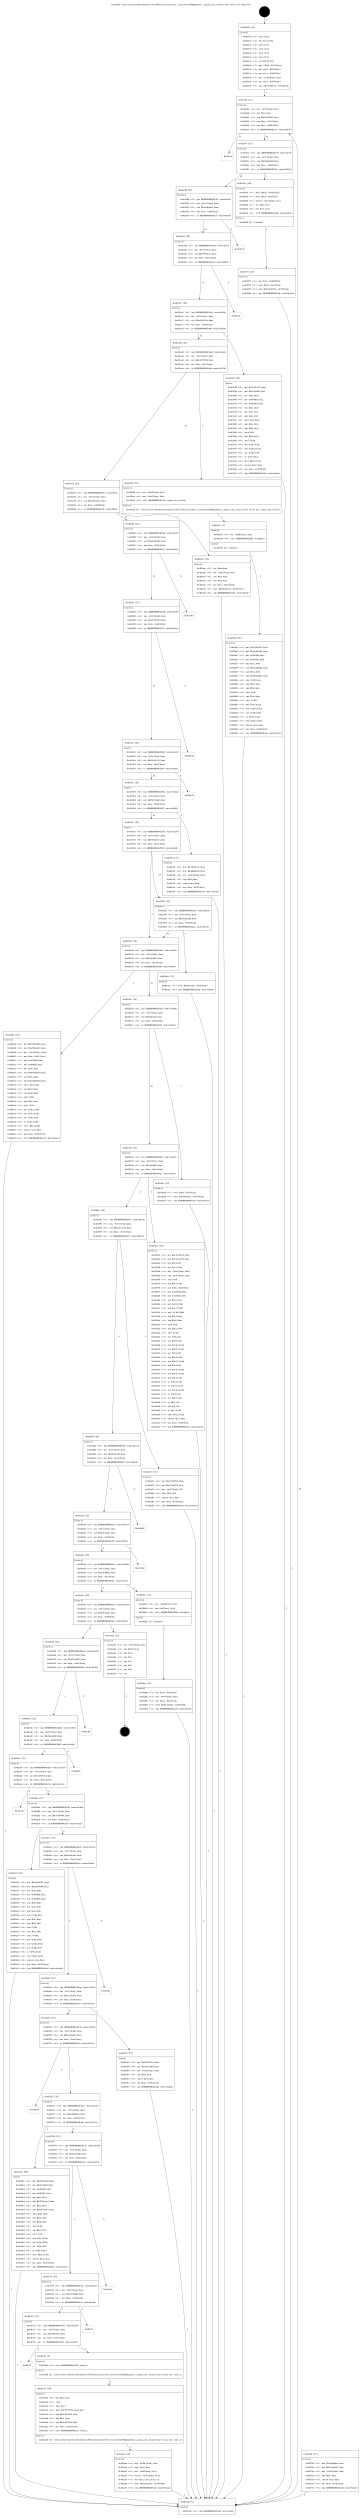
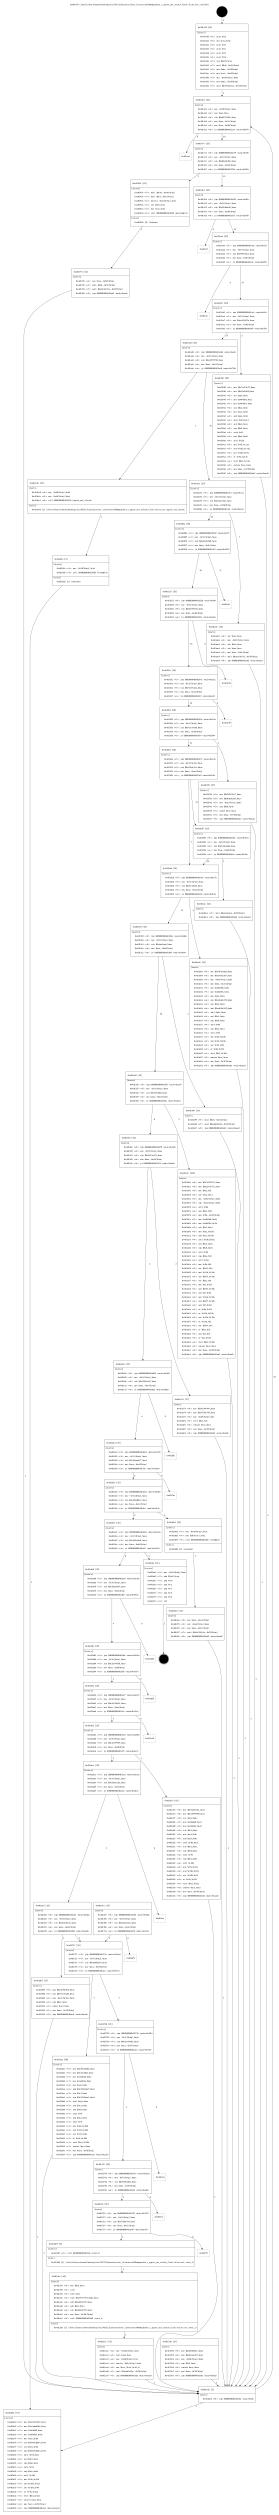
edge "0x401b5d [93]" -> "0x401ed2 [5]": reversed
edge "0x4016e5 [25]" -> "0x4016fe [25]": now "0x4016e5 [25]" -> "0x401717 [25]"
